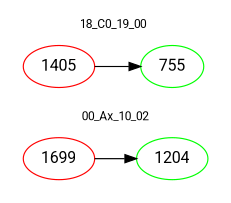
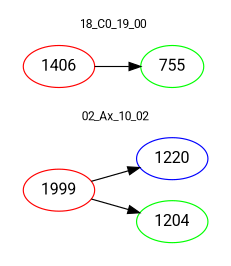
node "1405": label "1405" -> "1406"
cluster "00_Ax_10_02": label "00_Ax_10_02" -> "02_Ax_10_02"
node "1699": label "1699" -> "1999"
node "1220": added
